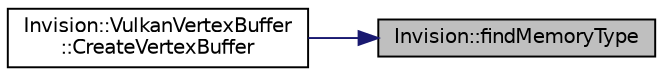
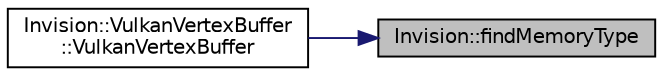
node "Invision::VulkanVertexBuffer ::CreateVertexBuffer": label "Invision::VulkanVertexBuffer ::CreateVertexBuffer" -> "Invision::VulkanVertexBuffer ::VulkanVertexBuffer"
